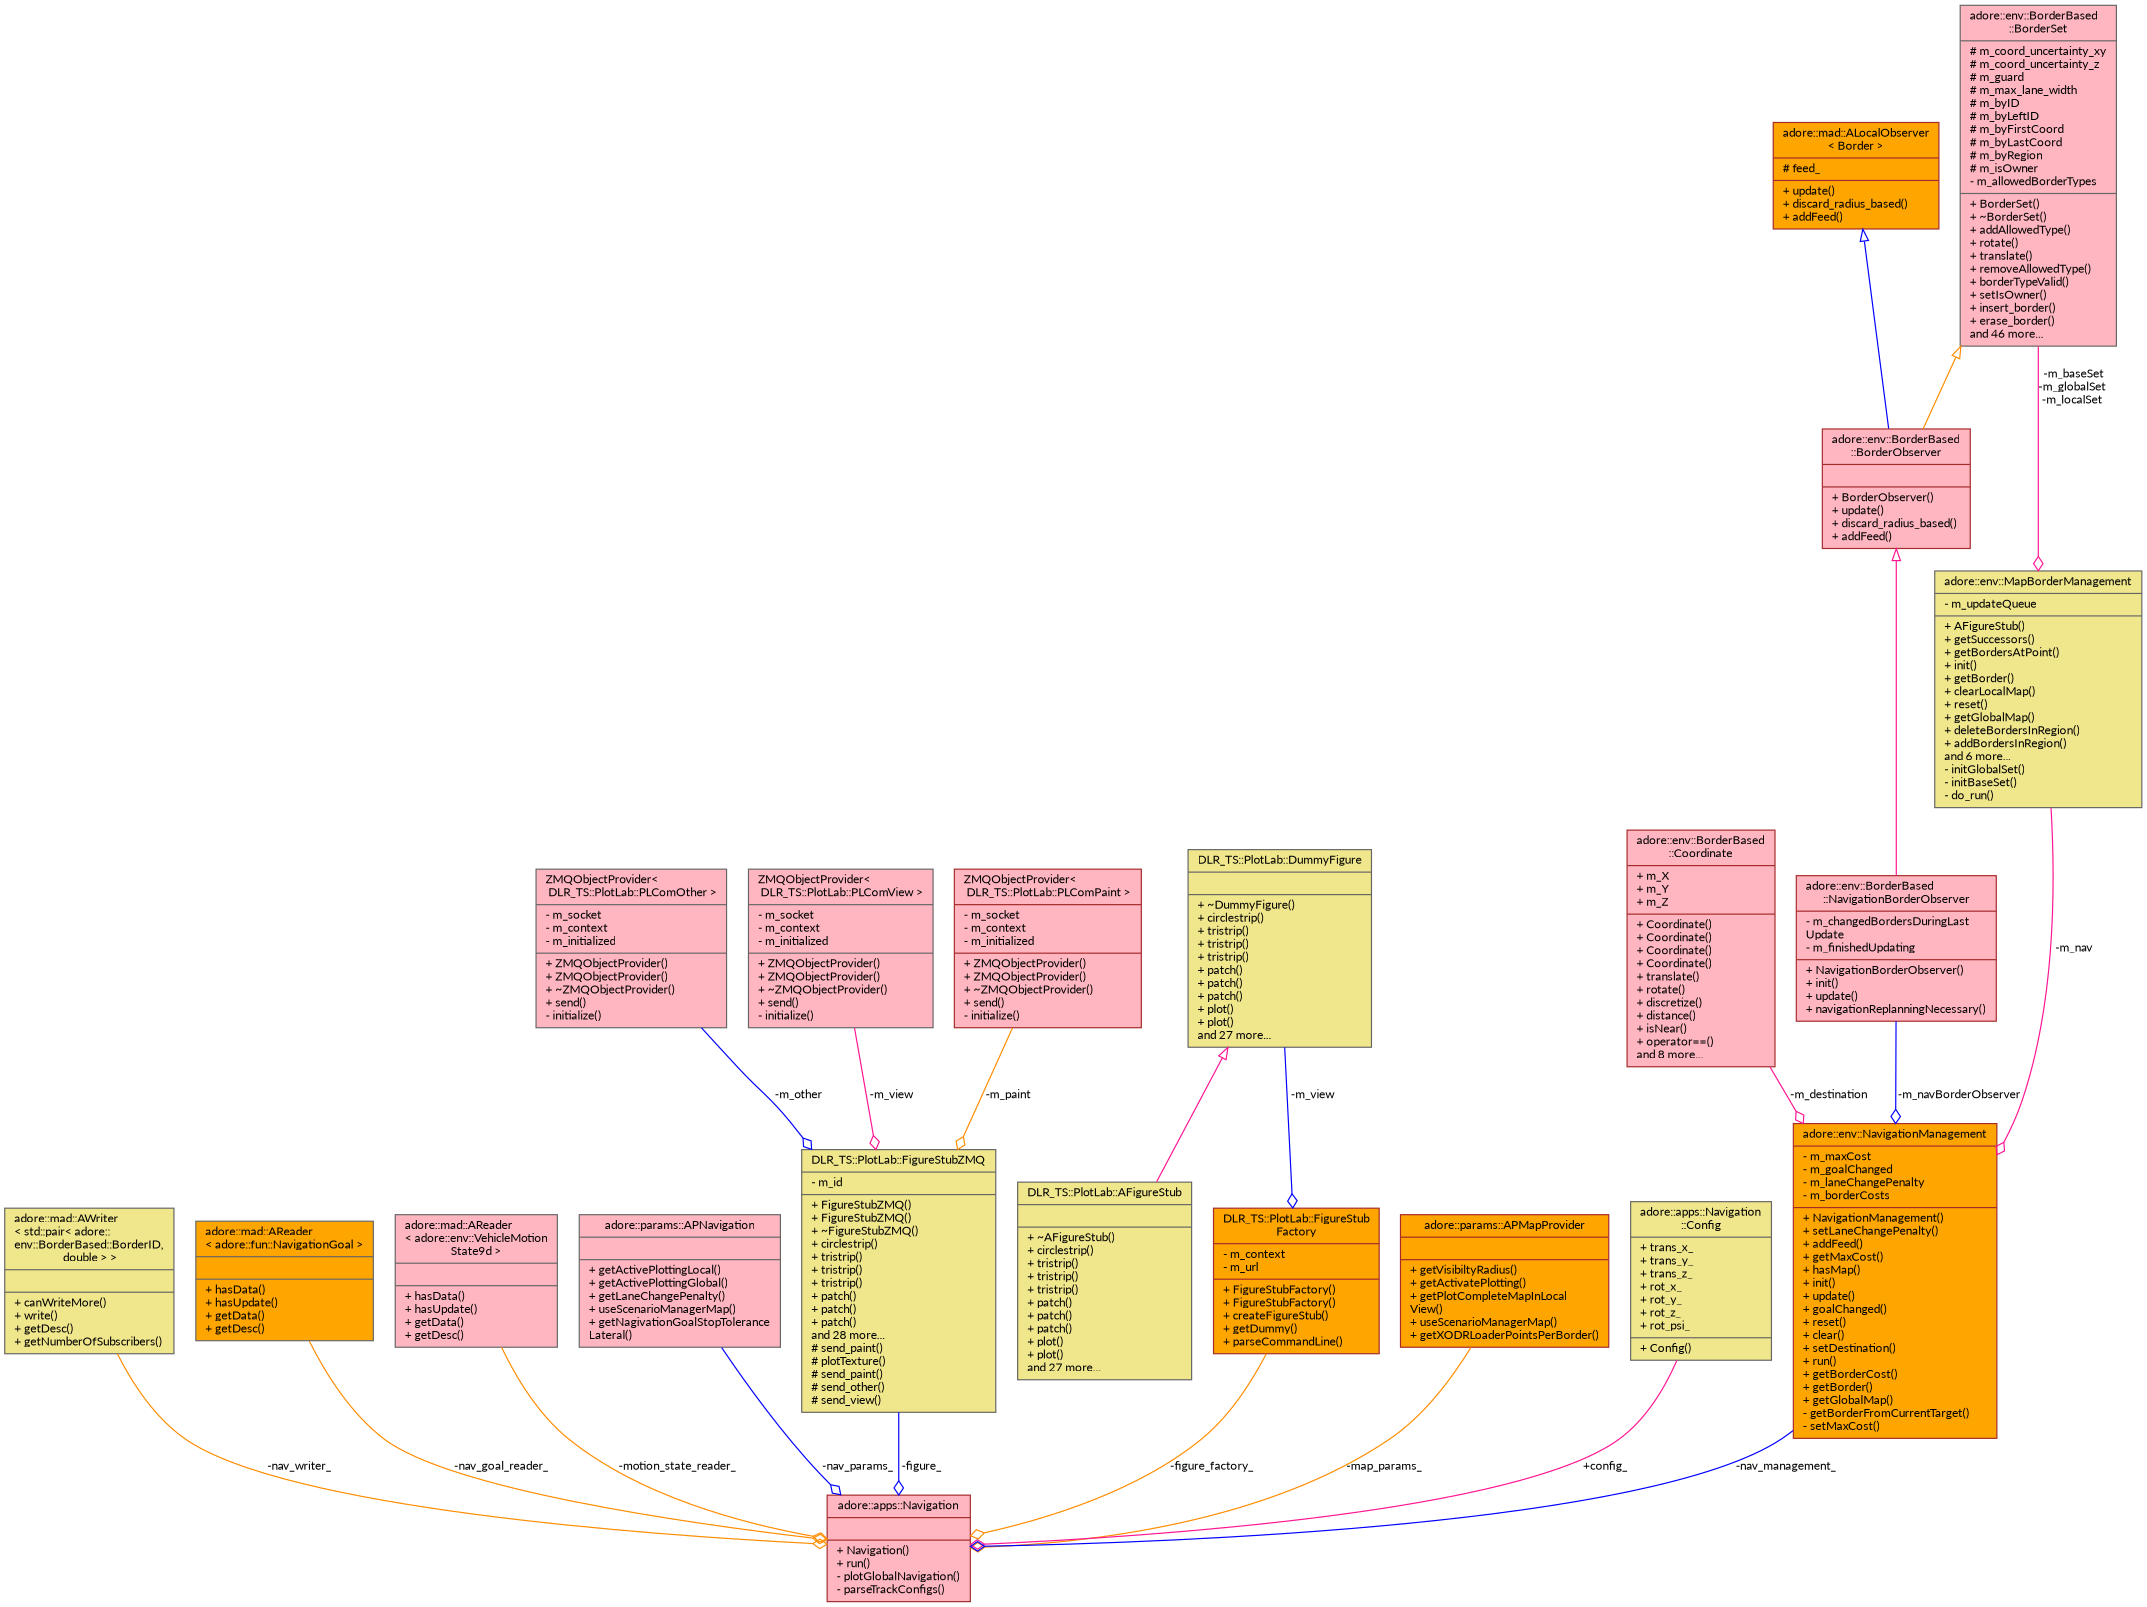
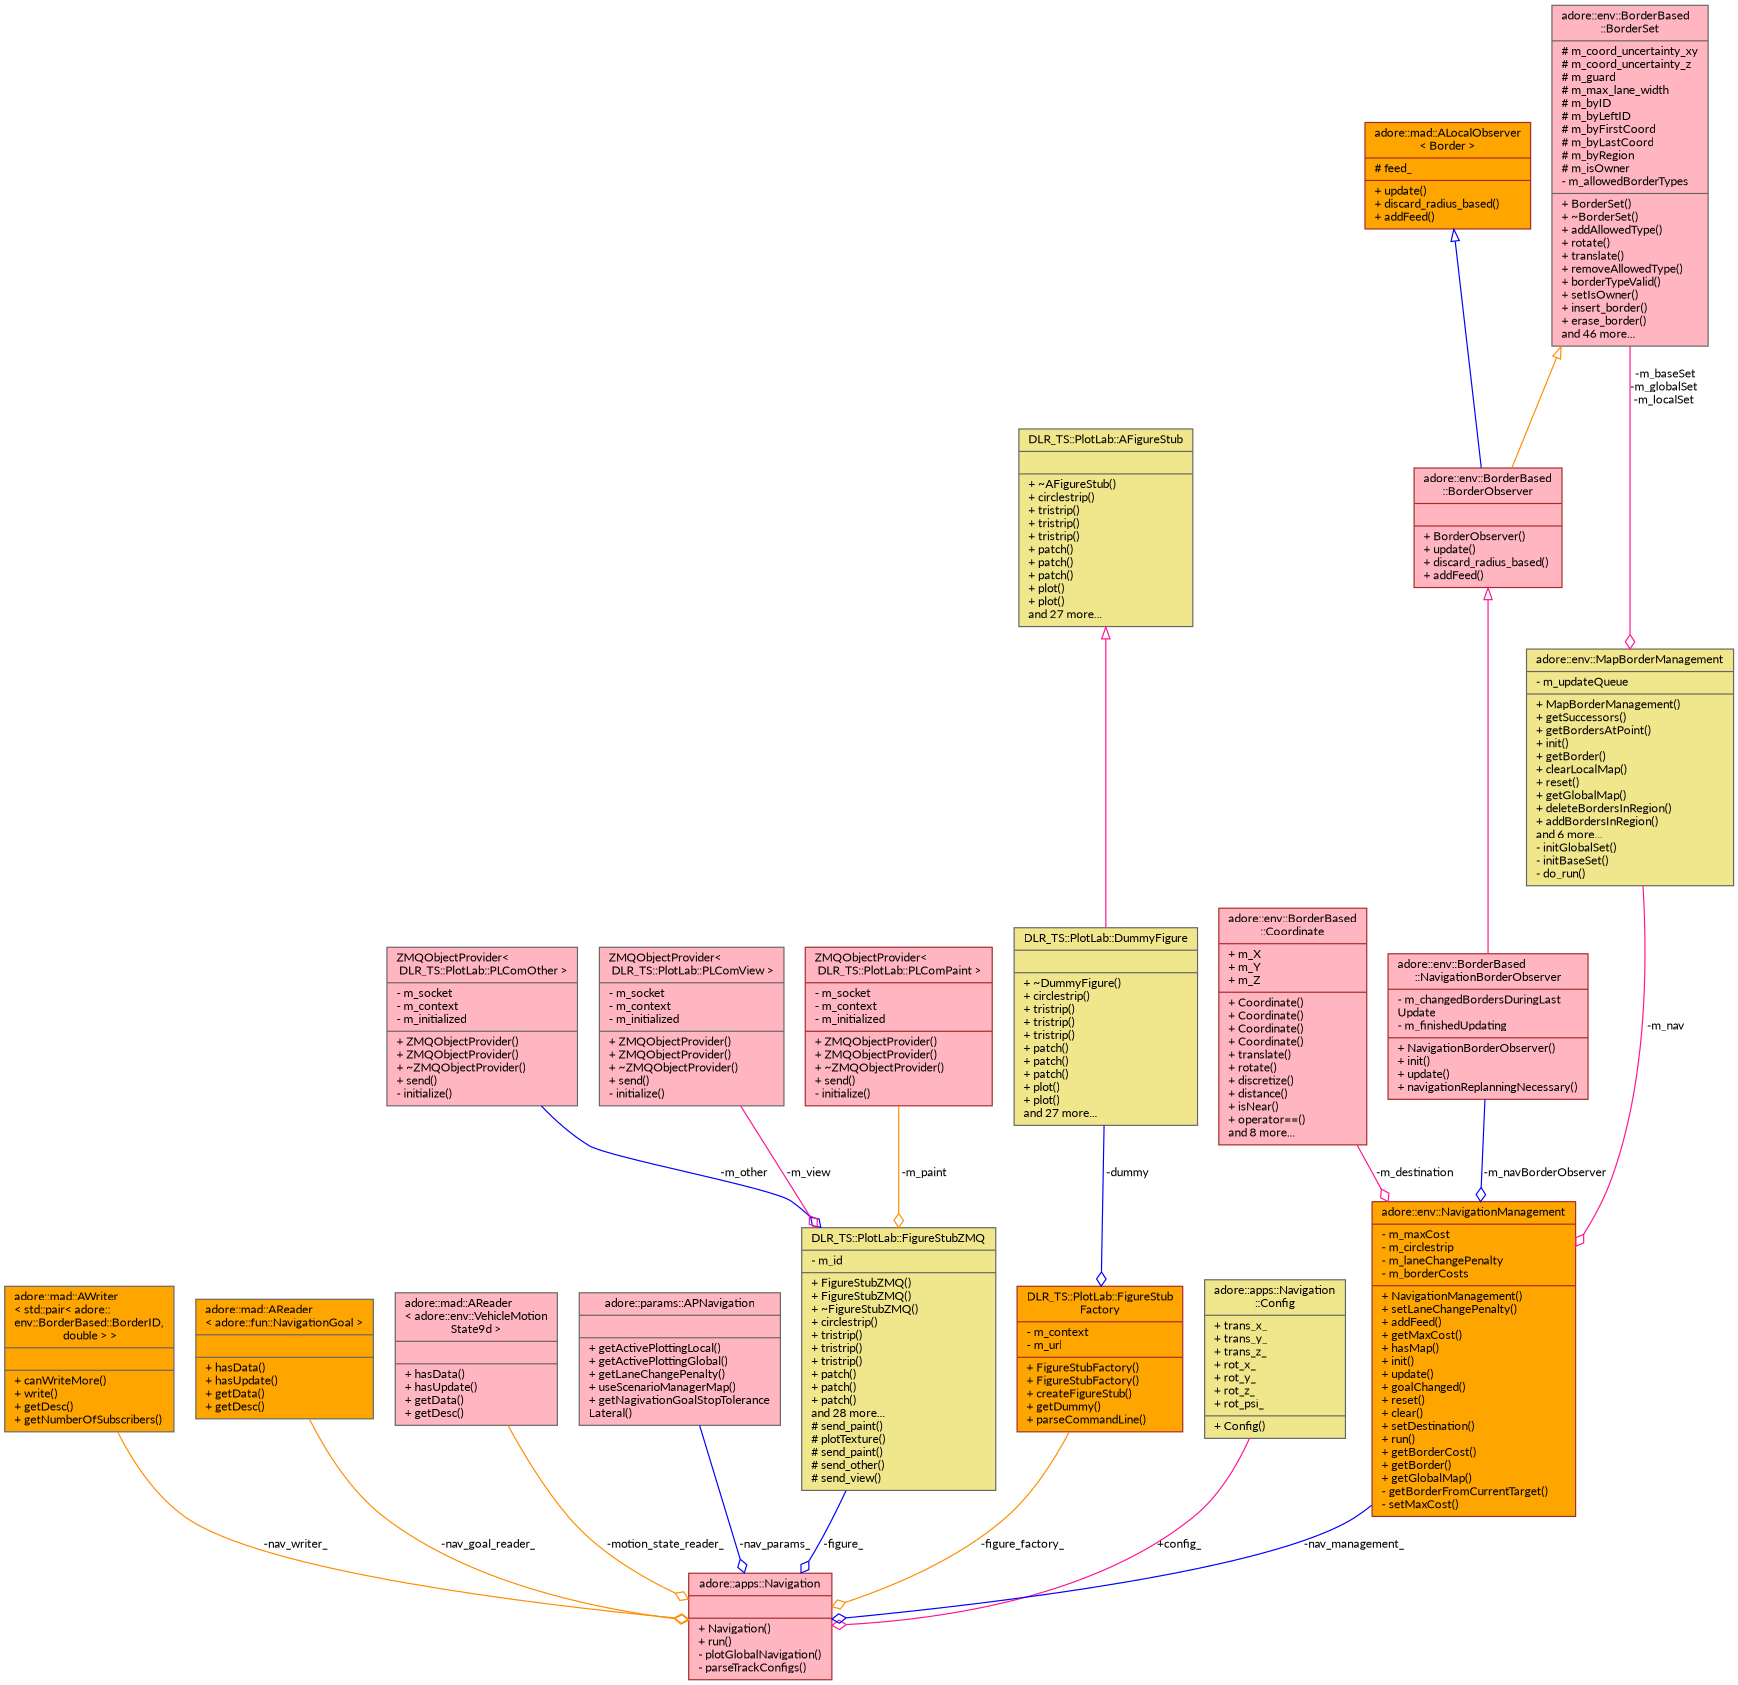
node "adore::env::MapBorderManagement": text "+ AFigureStub()" -> "+ MapBorderManagement()"
edge "DLR_TS::PlotLab::DummyFigure" -> "DLR_TS::PlotLab::FigureStub": label " -m_view" -> " -dummy"
edge "DLR_TS::PlotLab::AFigureStub" -> "DLR_TS::PlotLab::DummyFigure": reversed
node "adore::env::NavigationManagement": text "- m_goalChanged" -> "- m_circlestrip"
node "adore::mad::AWriter": fillcolor khaki -> orange
node "adore::params::APMapProvider": removed
